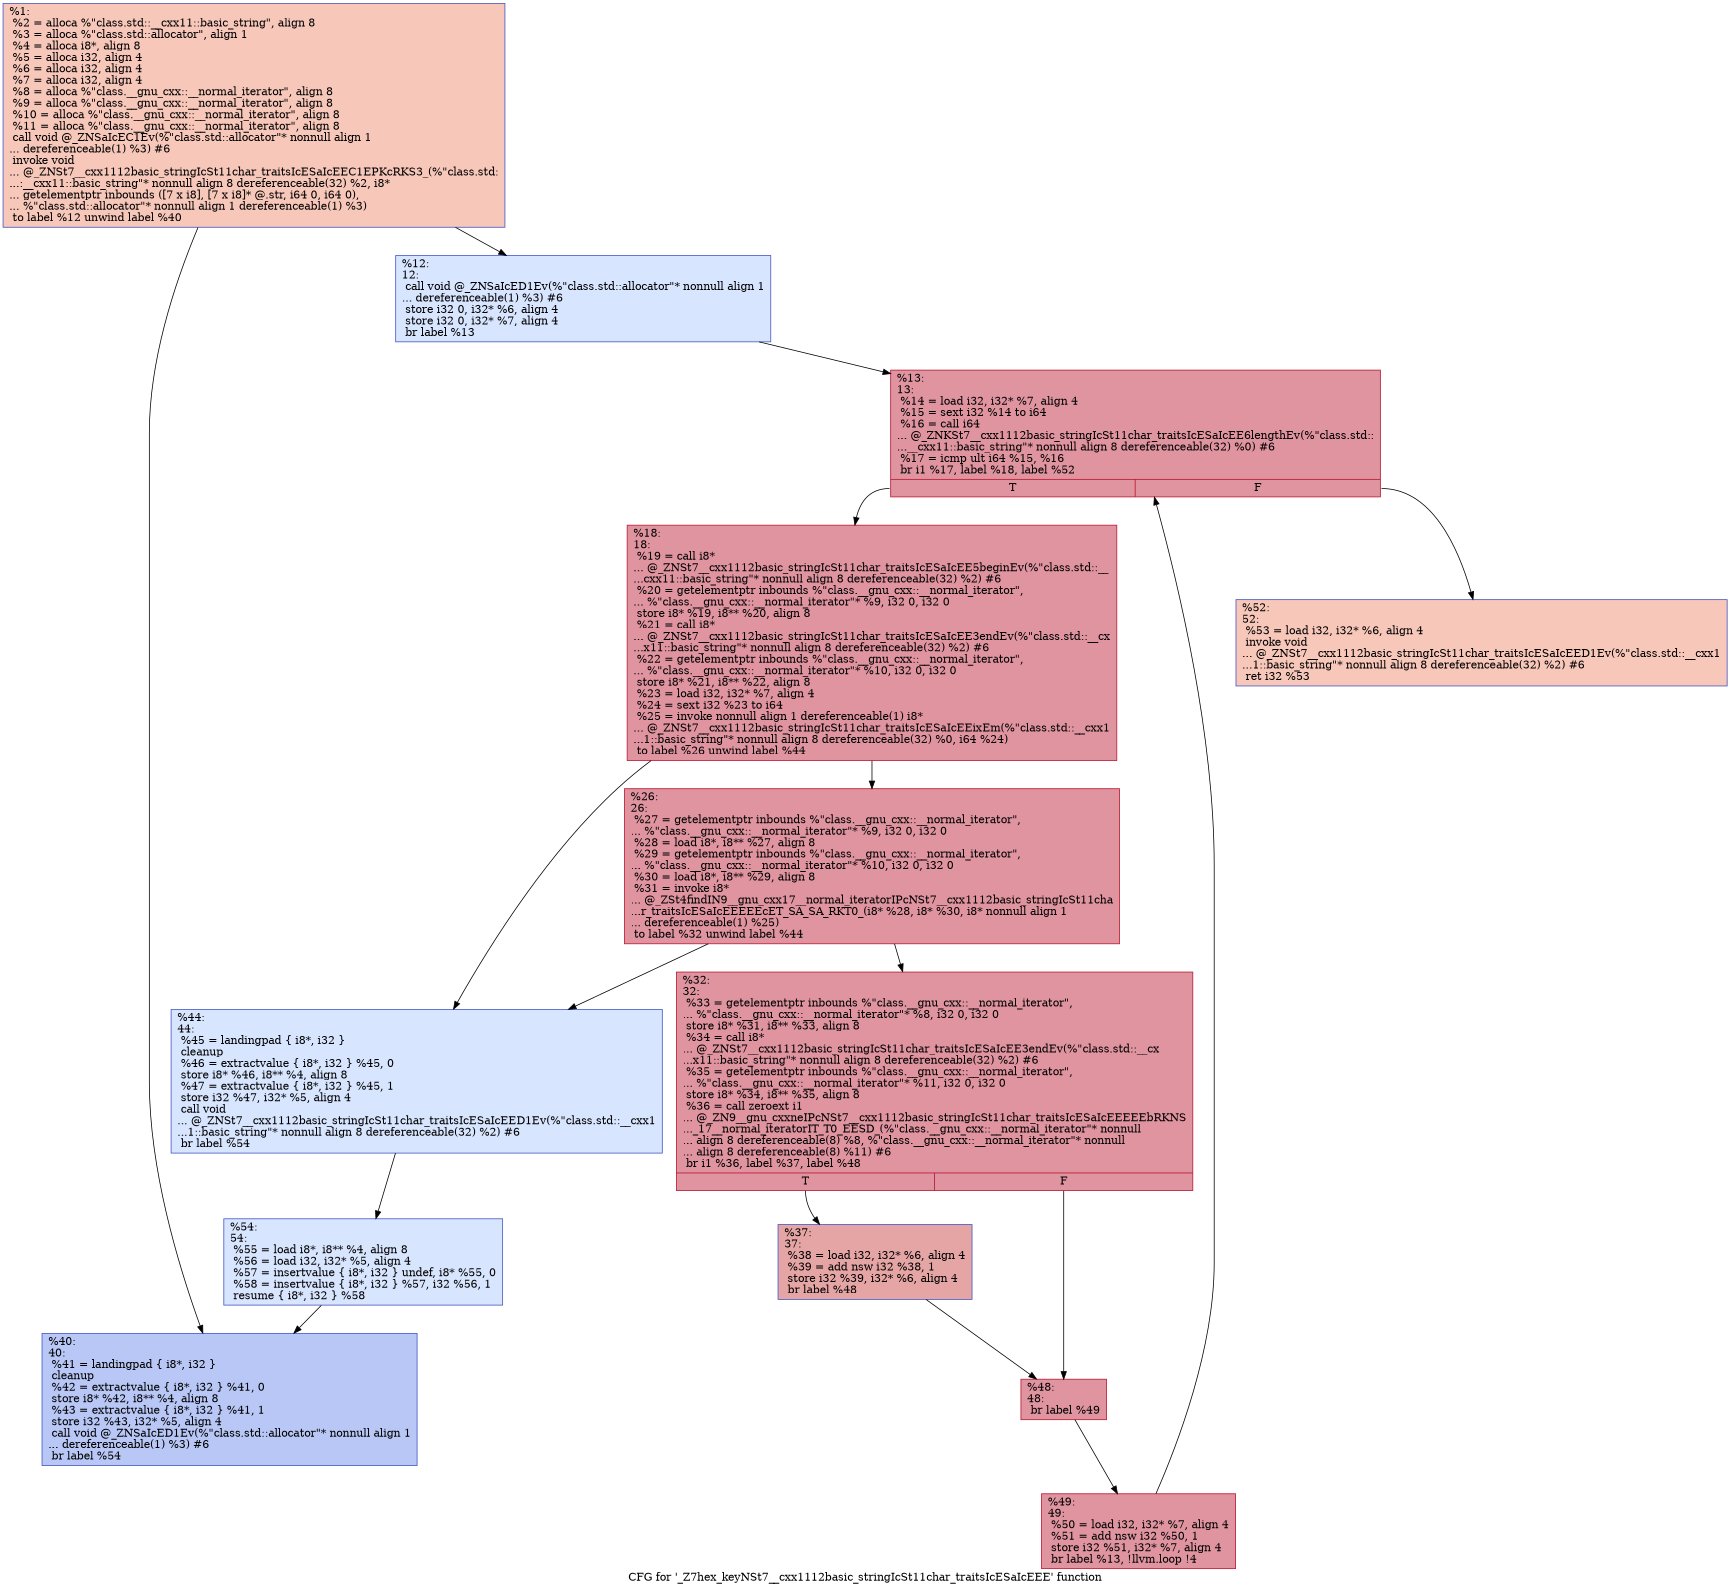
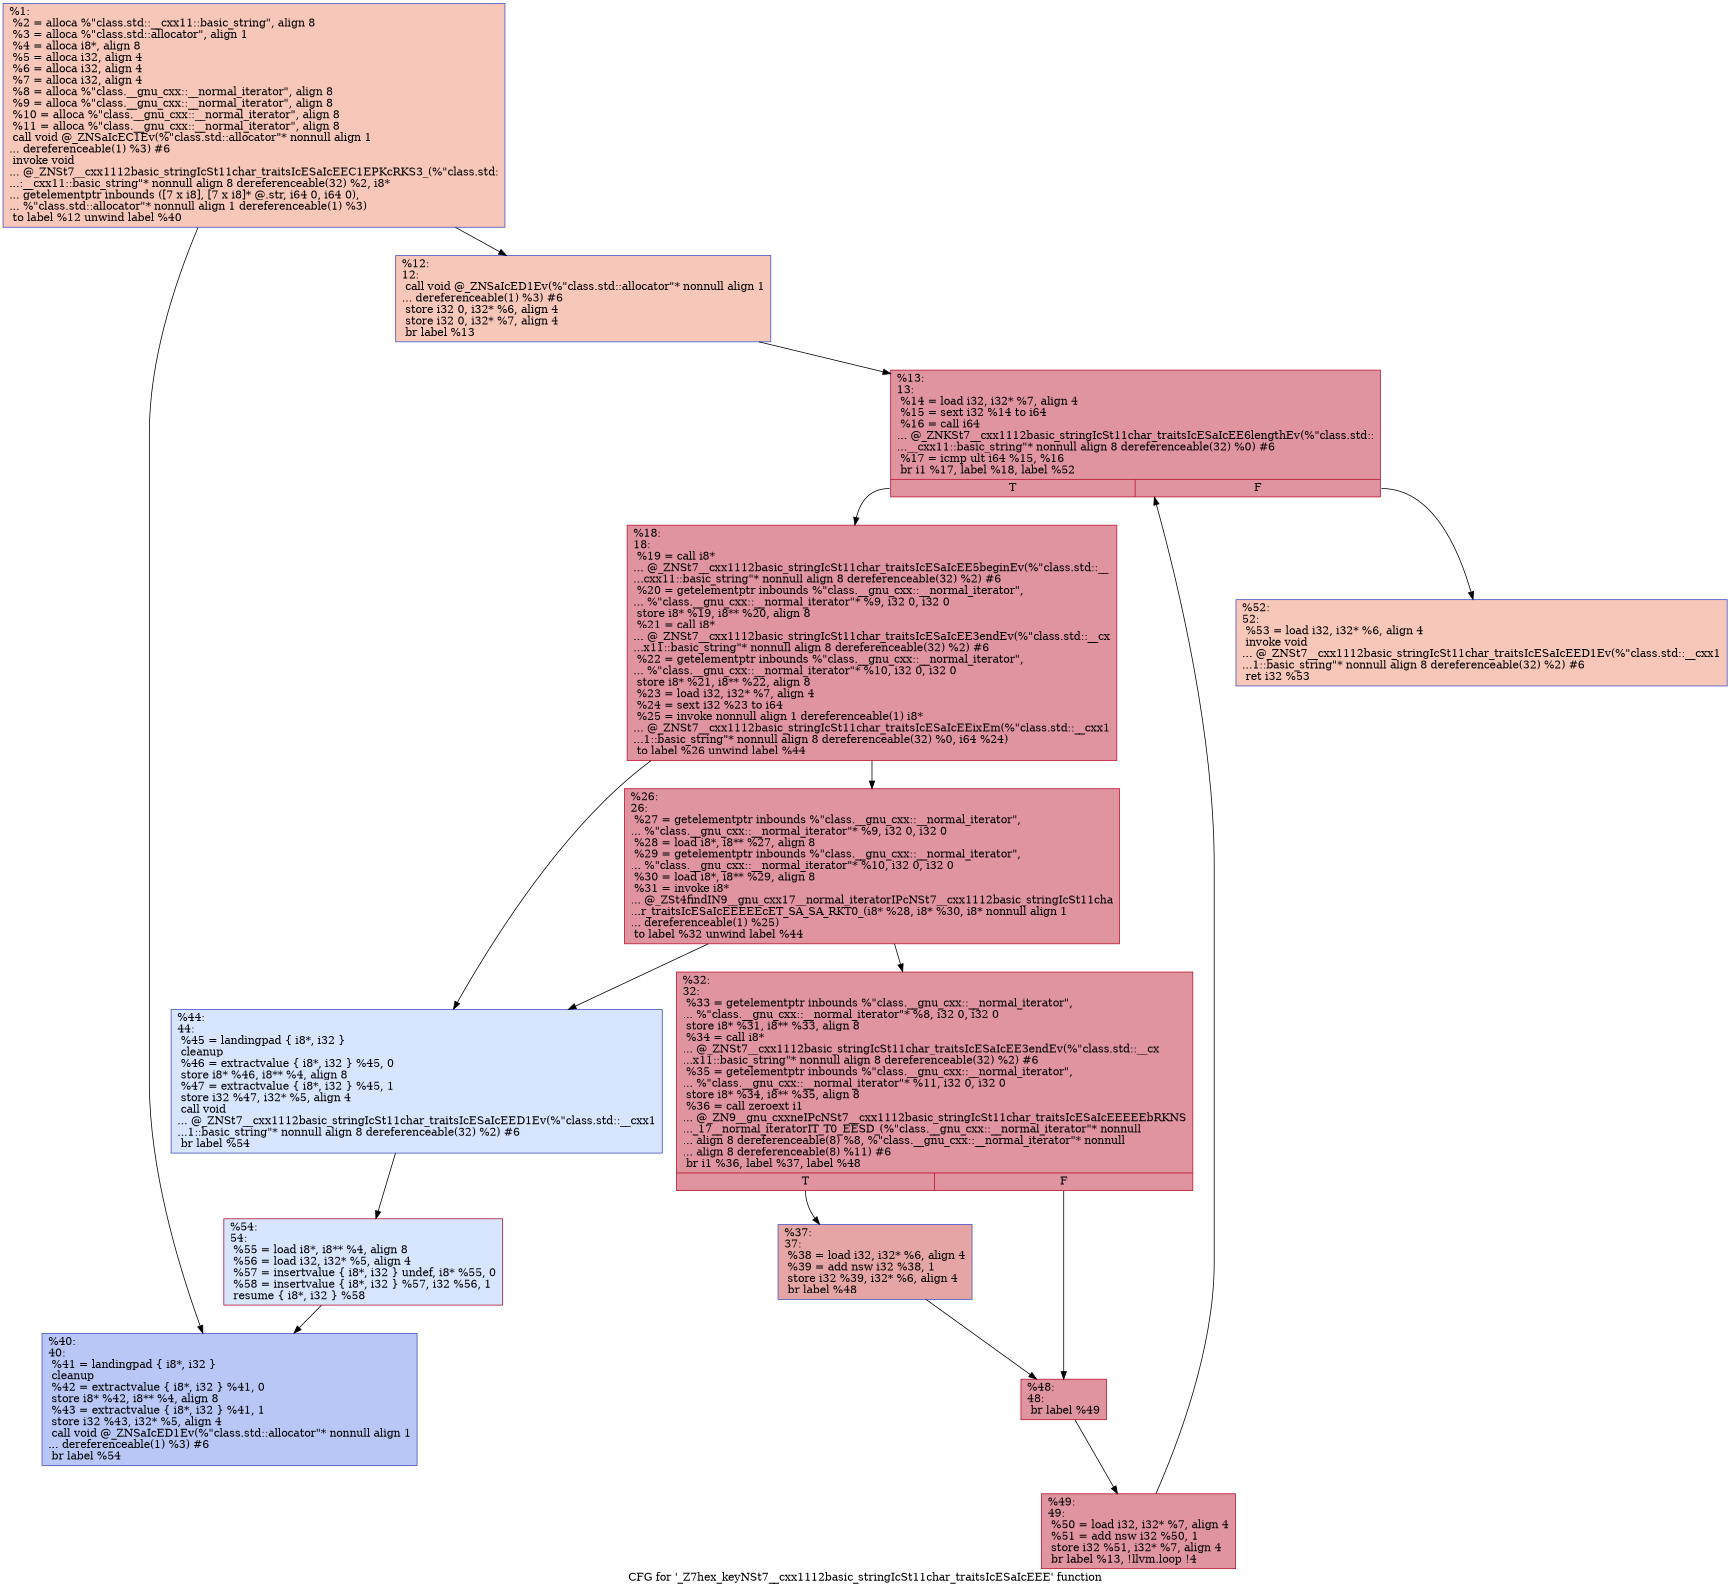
node "%12:": fillcolor #a7c5fe70 -> #ec7f6370
node "%54:": color #3d50c3ff -> #b70d28ff
